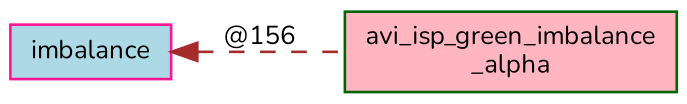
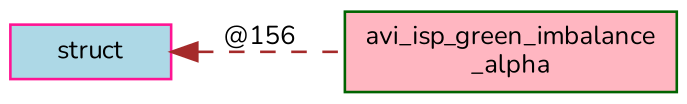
node "imbalance": label "imbalance" -> "struct"
